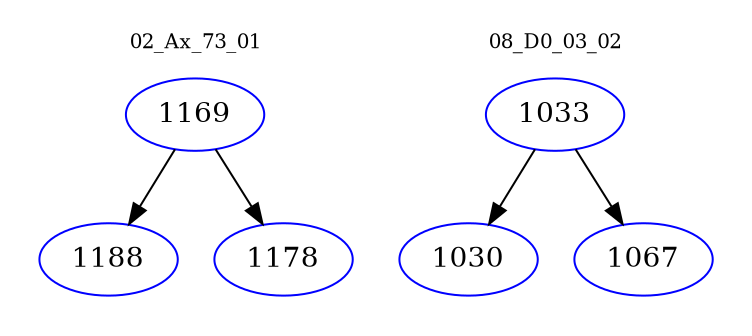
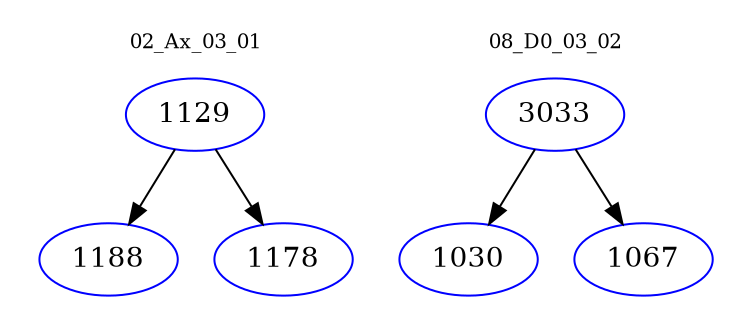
cluster "02_Ax_73_01": label "02_Ax_73_01" -> "02_Ax_03_01"
node "1169": label "1169" -> "1129"
node "1033": label "1033" -> "3033"
